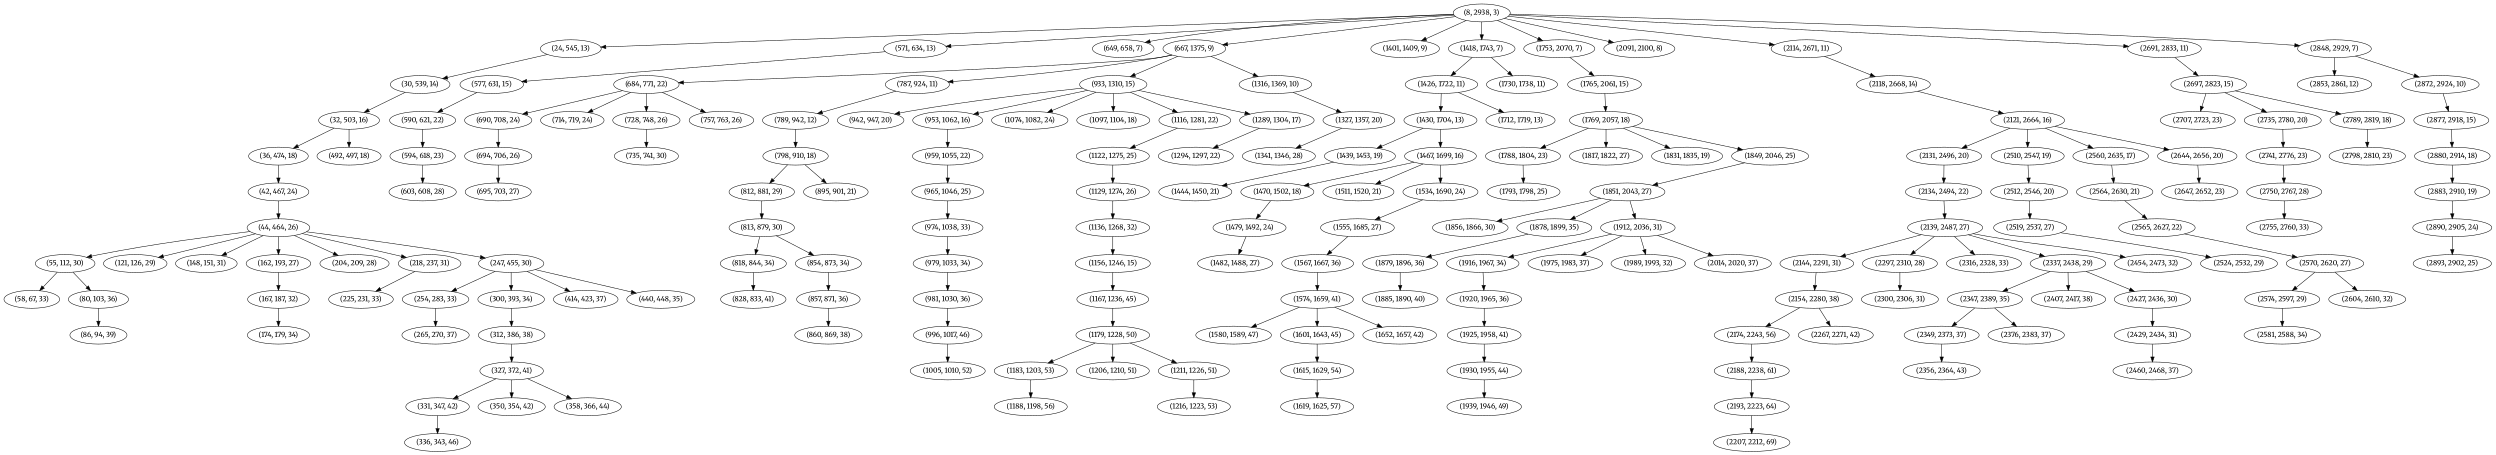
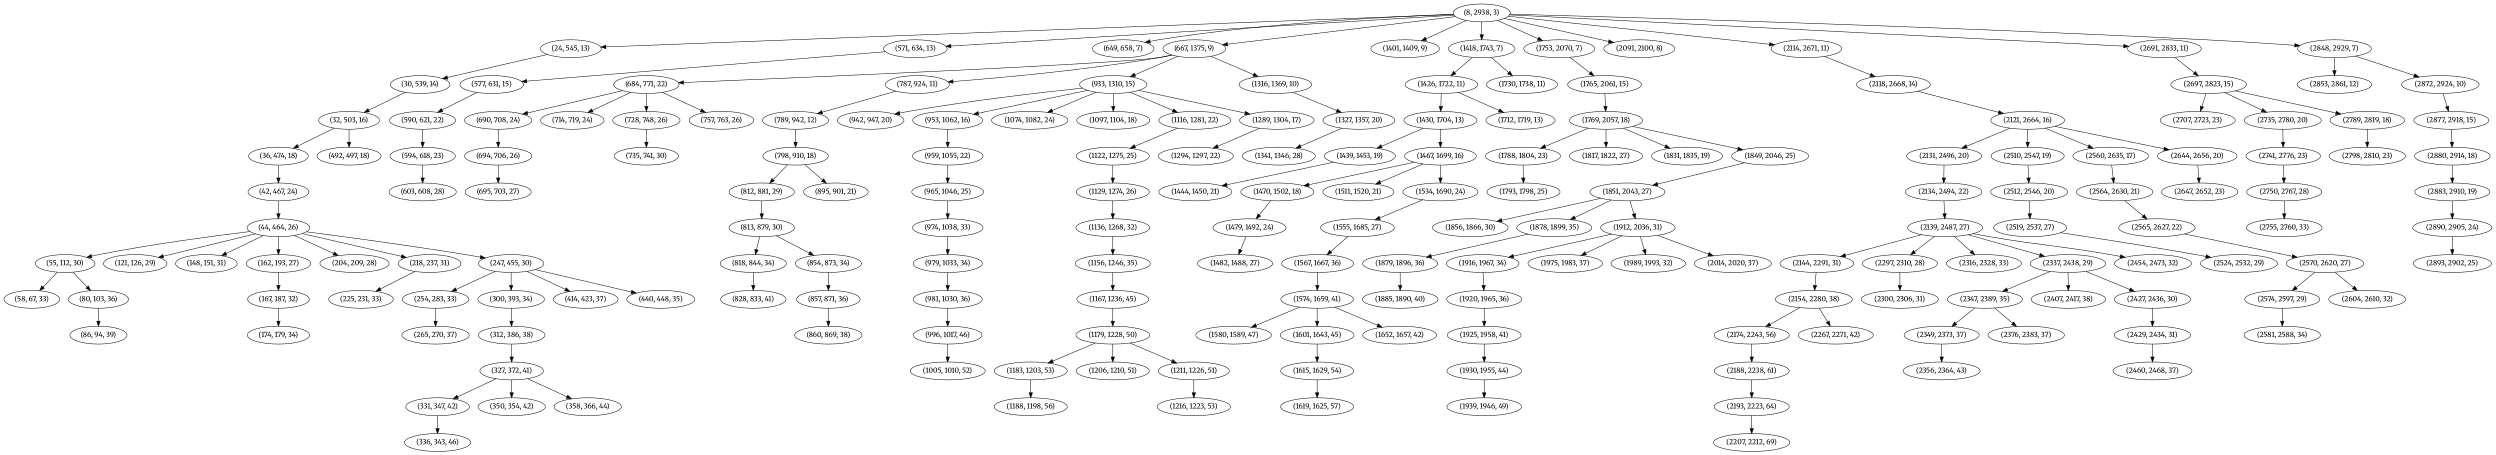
node "(1156, 1246, 15)": label "(1156, 1246, 15)" -> "(1156, 1246, 35)"
